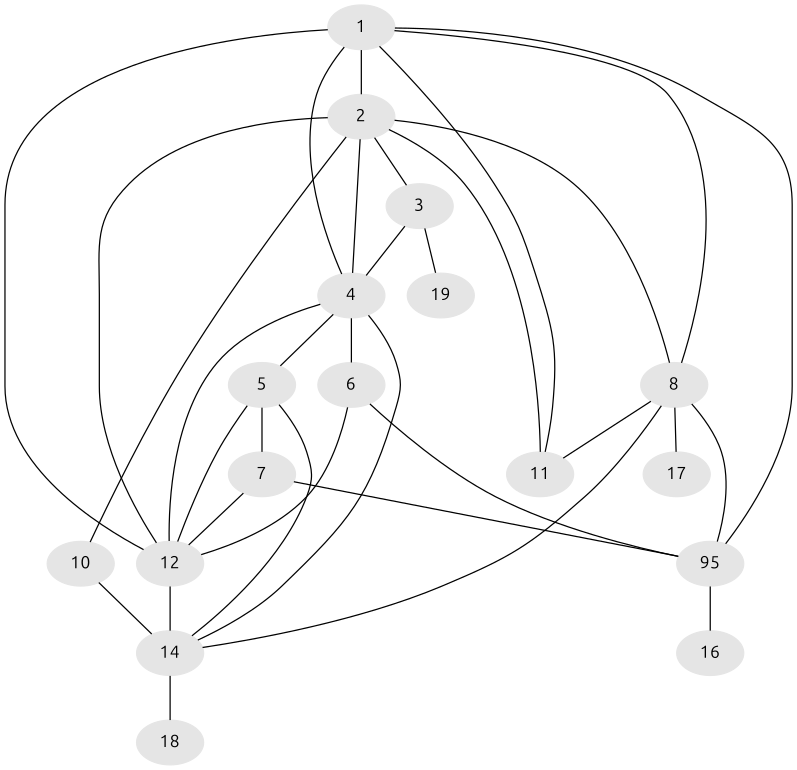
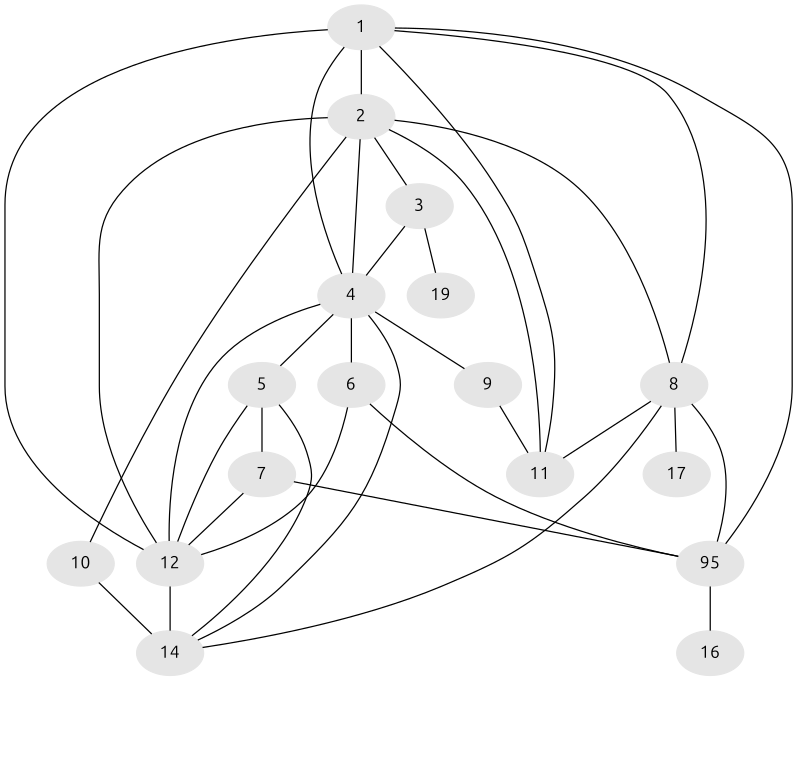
node "9": added
node "18": removed
